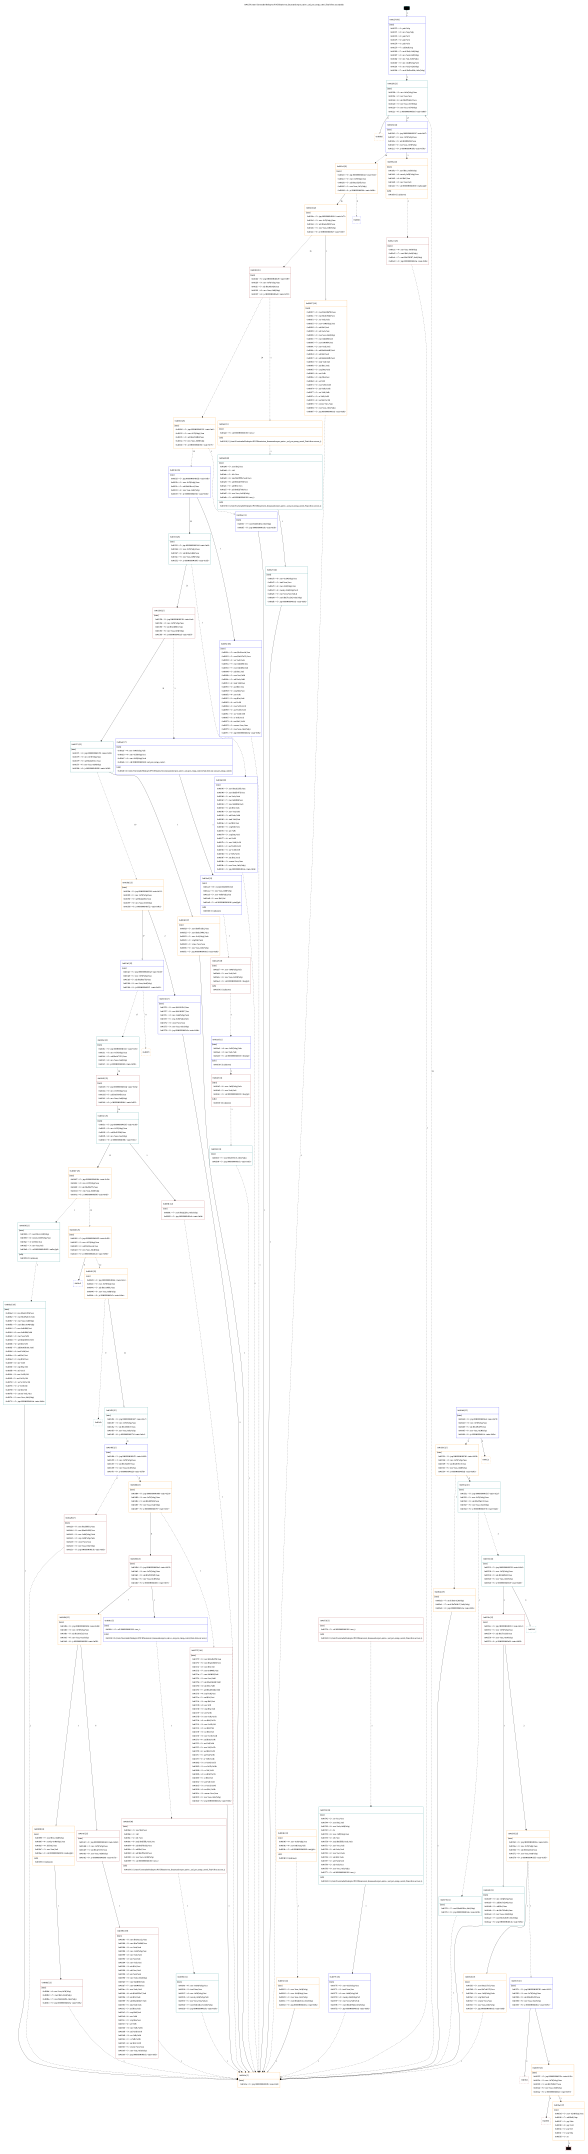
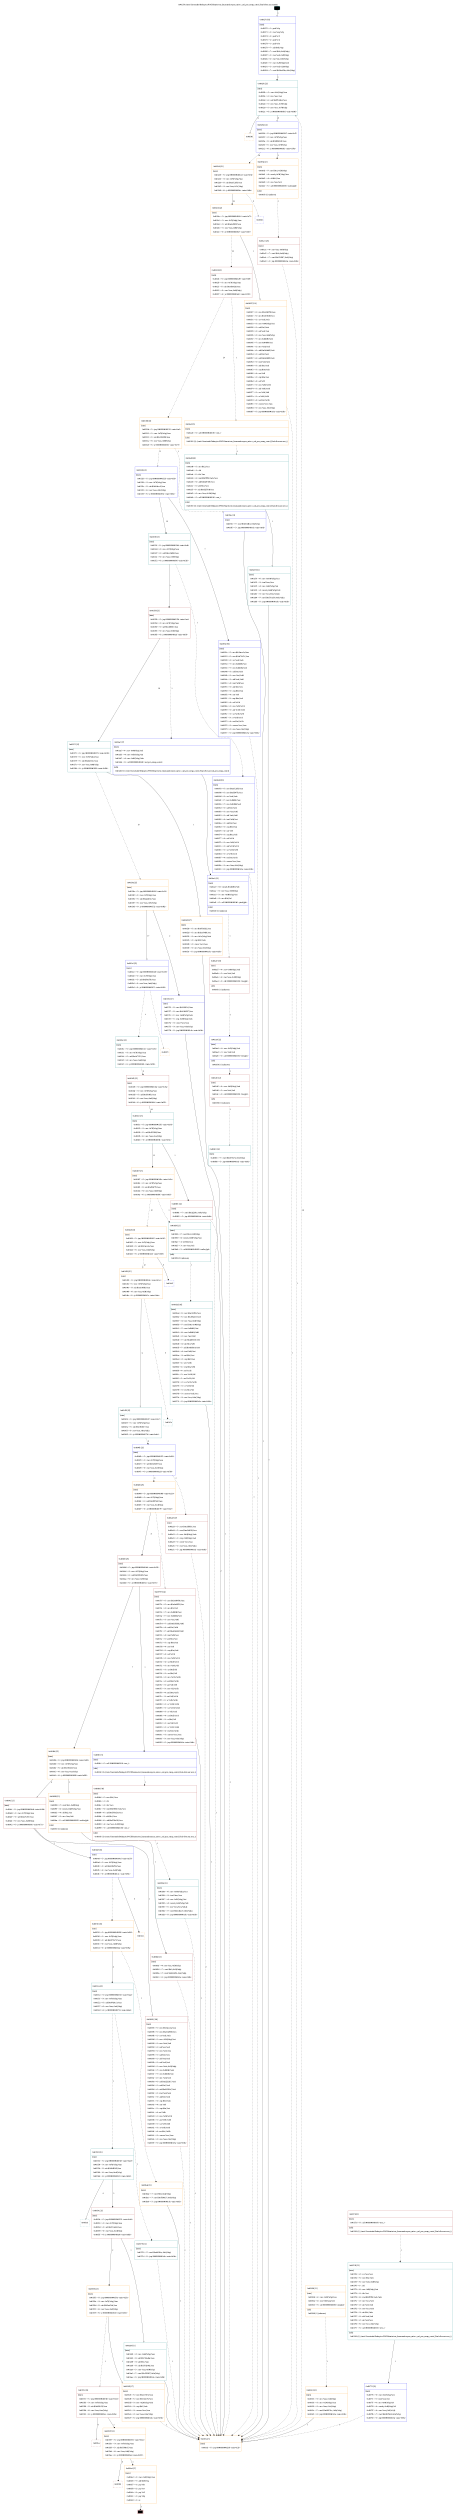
edge "0x4014cf [25]" -> "0x4014e8 [25]": added, label "5"
node "0x40157e [25]": color blue -> brown
